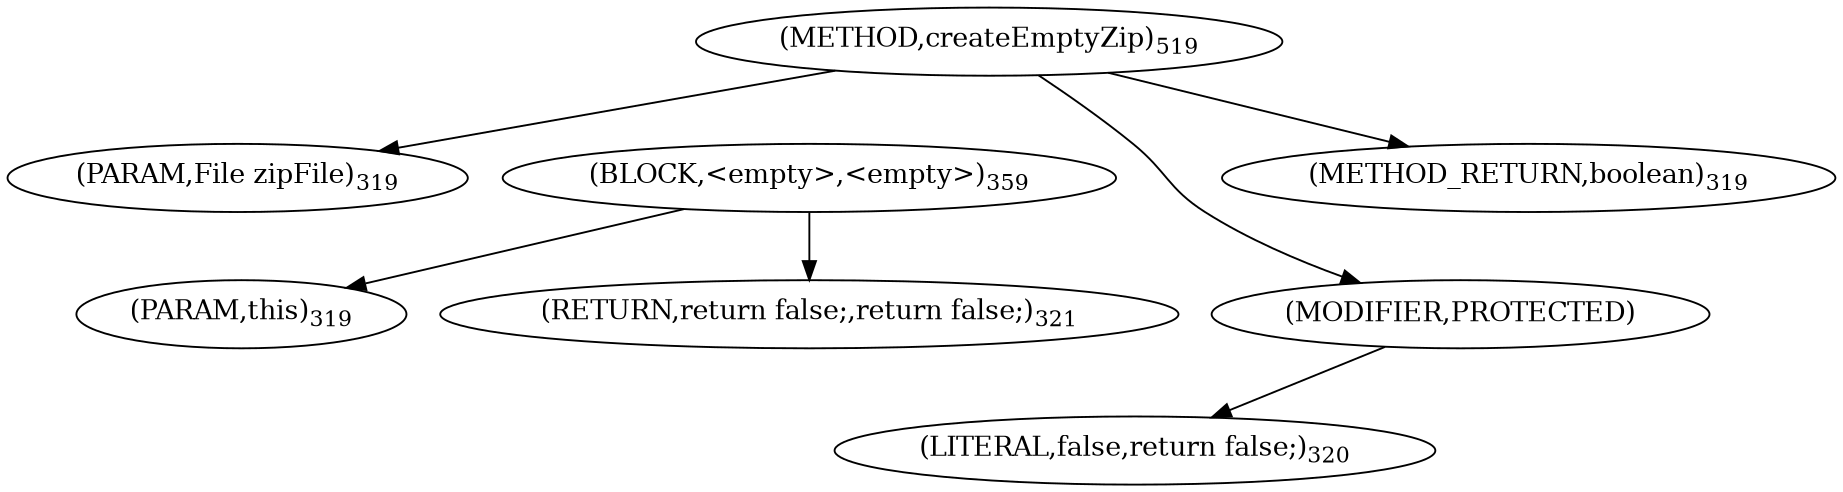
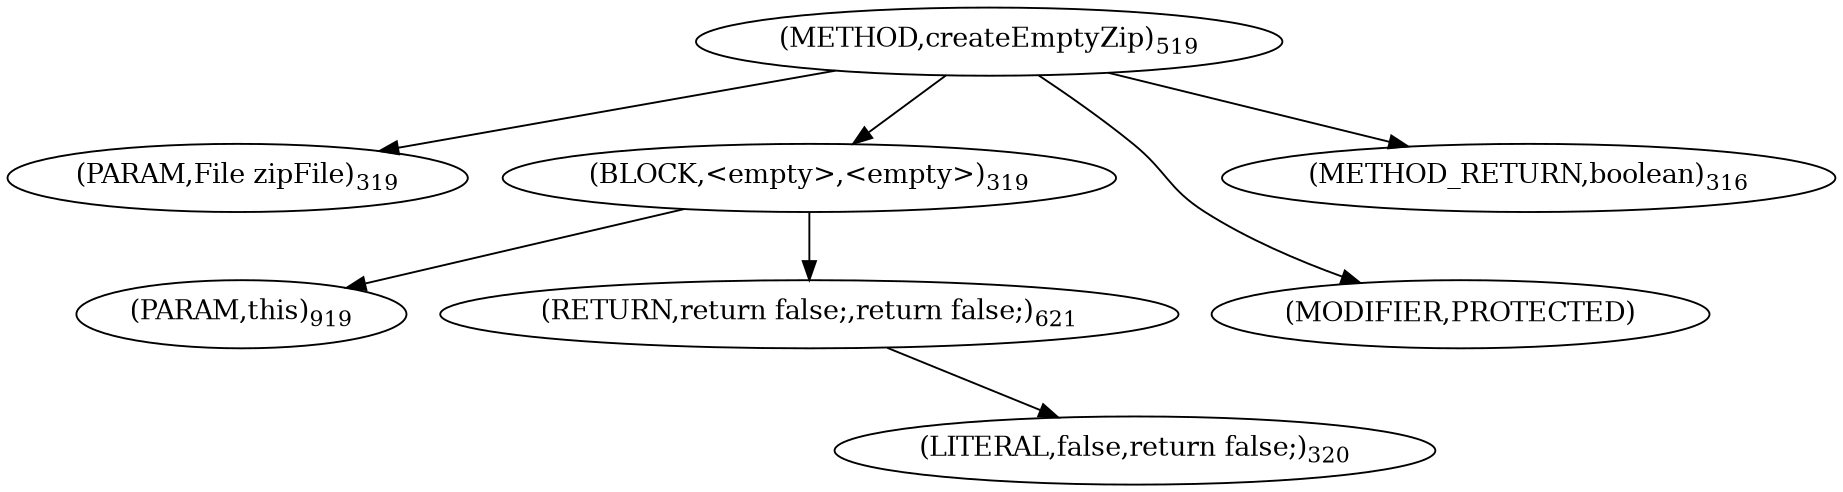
edge "(METHOD,createEmptyZip)" -> "(BLOCK,<empty>,<empty>)": added
node "(BLOCK,<empty>,<empty>)": text "359" -> "319"
node "(METHOD_RETURN,boolean)": text "319" -> "316"
node "(PARAM,this)": text "319" -> "919"
node "(RETURN,return false;,return false;)": text "321" -> "621"
edge "(MODIFIER,PROTECTED)" -> "(LITERAL,false,return false;)": now "(RETURN,return false;,return false;)" -> "(LITERAL,false,return false;)"
